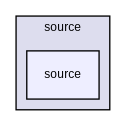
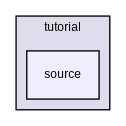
cluster "source": label "source" -> "tutorial"
